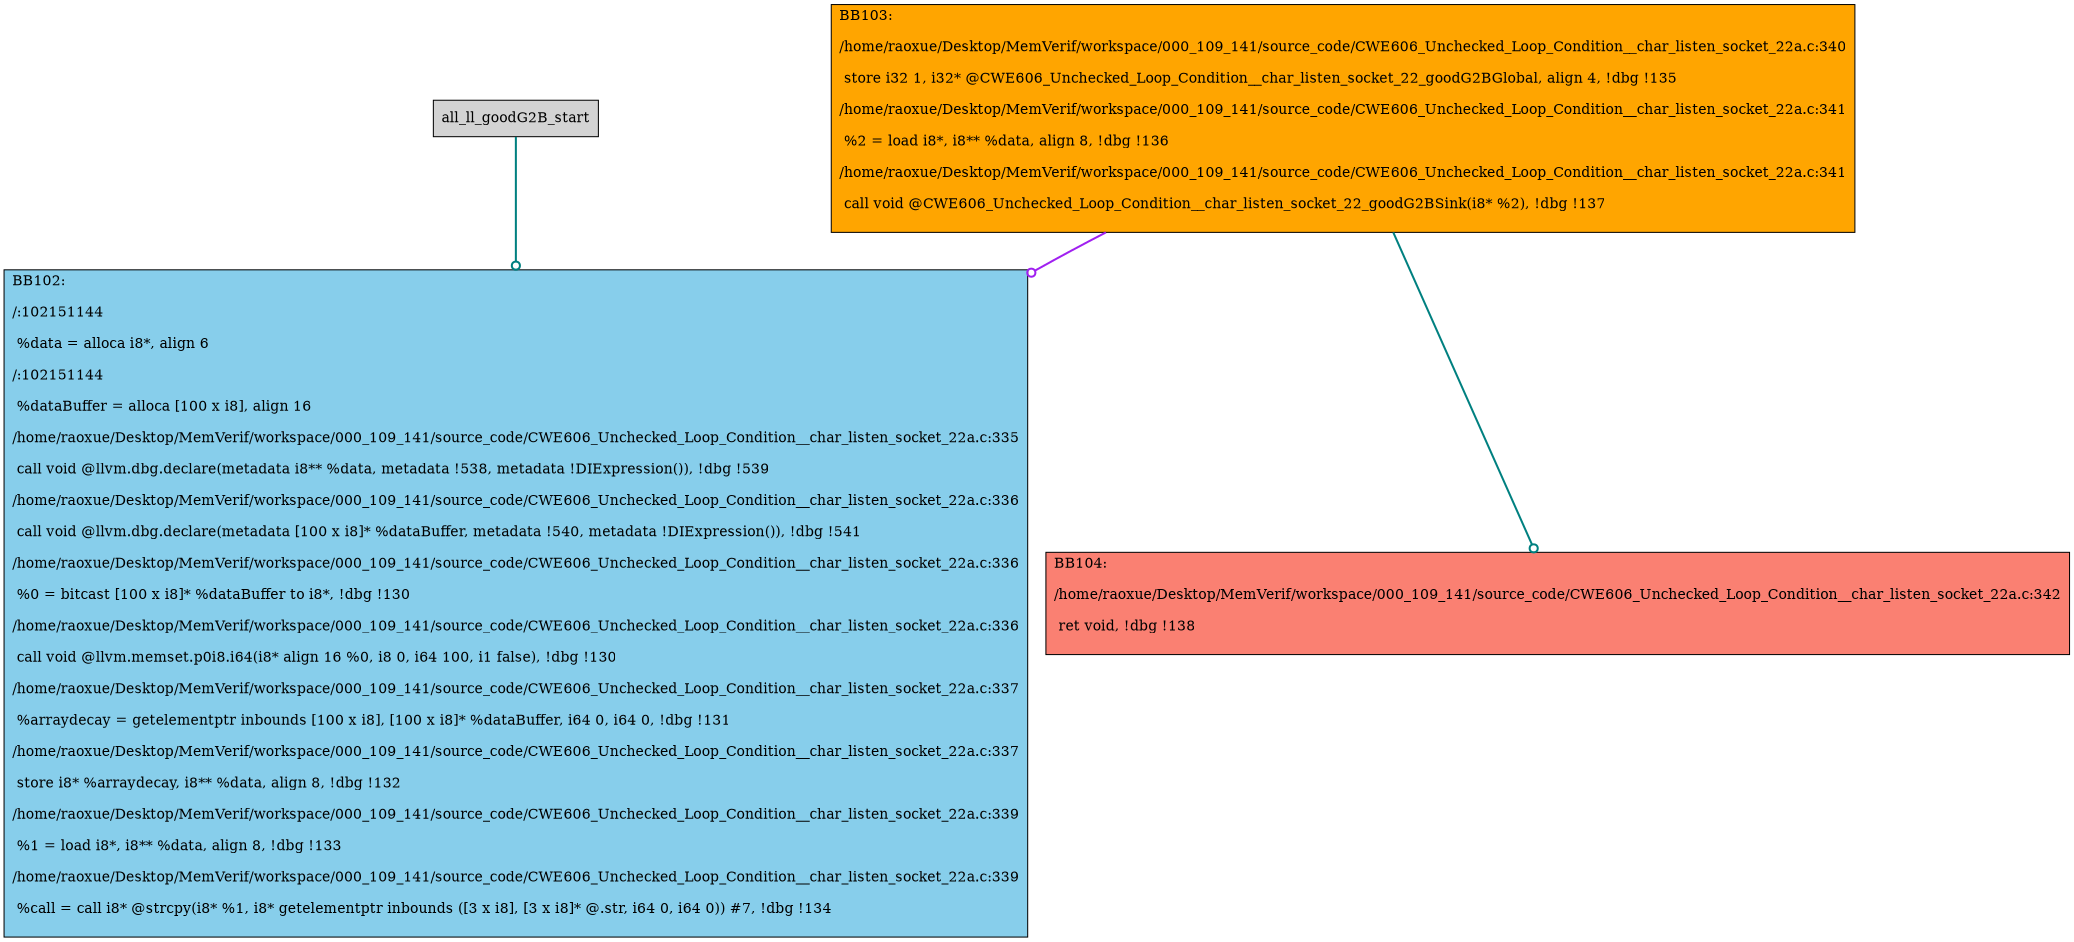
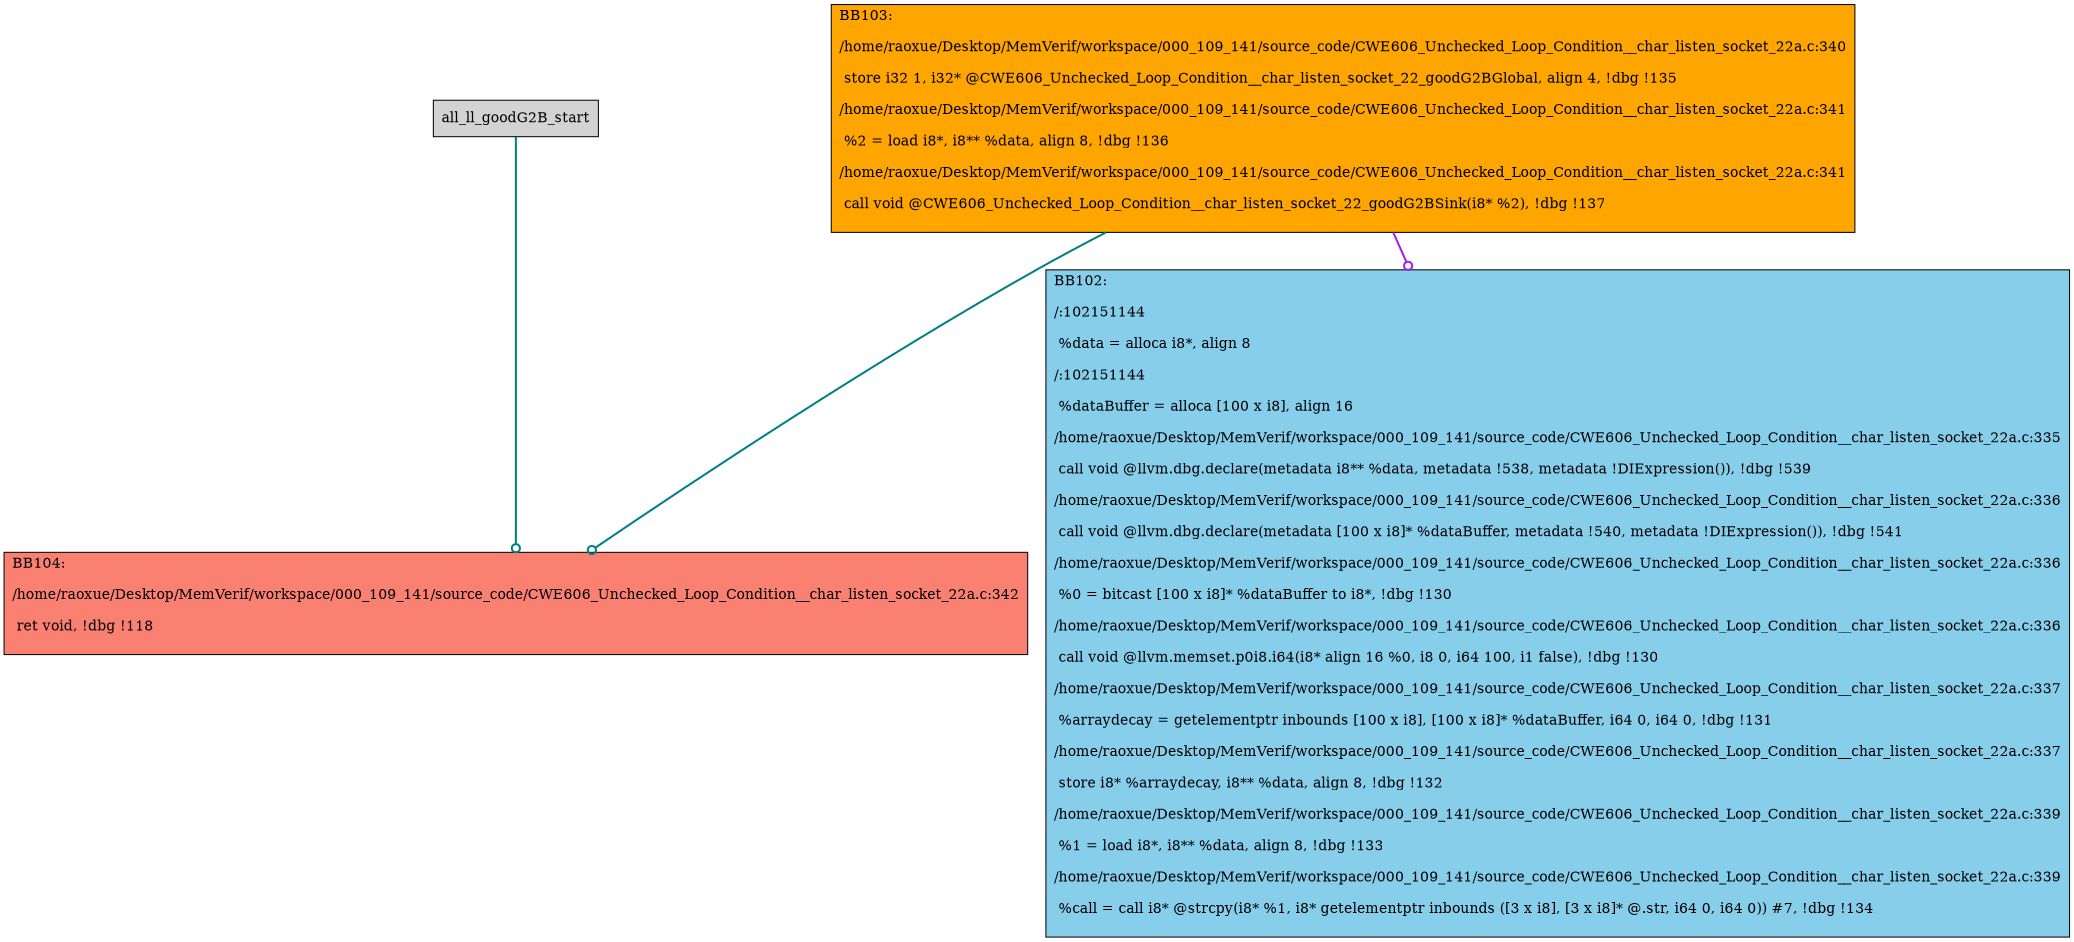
edge "all_ll_goodG2B_start" -> "BB102:": now "all_ll_goodG2B_start" -> "BB104:"
node "BB102:": text "%data = alloca i8*, align 6" -> "%data = alloca i8*, align 8"
node "BB104:": text "ret void, !dbg !138" -> "ret void, !dbg !118"
